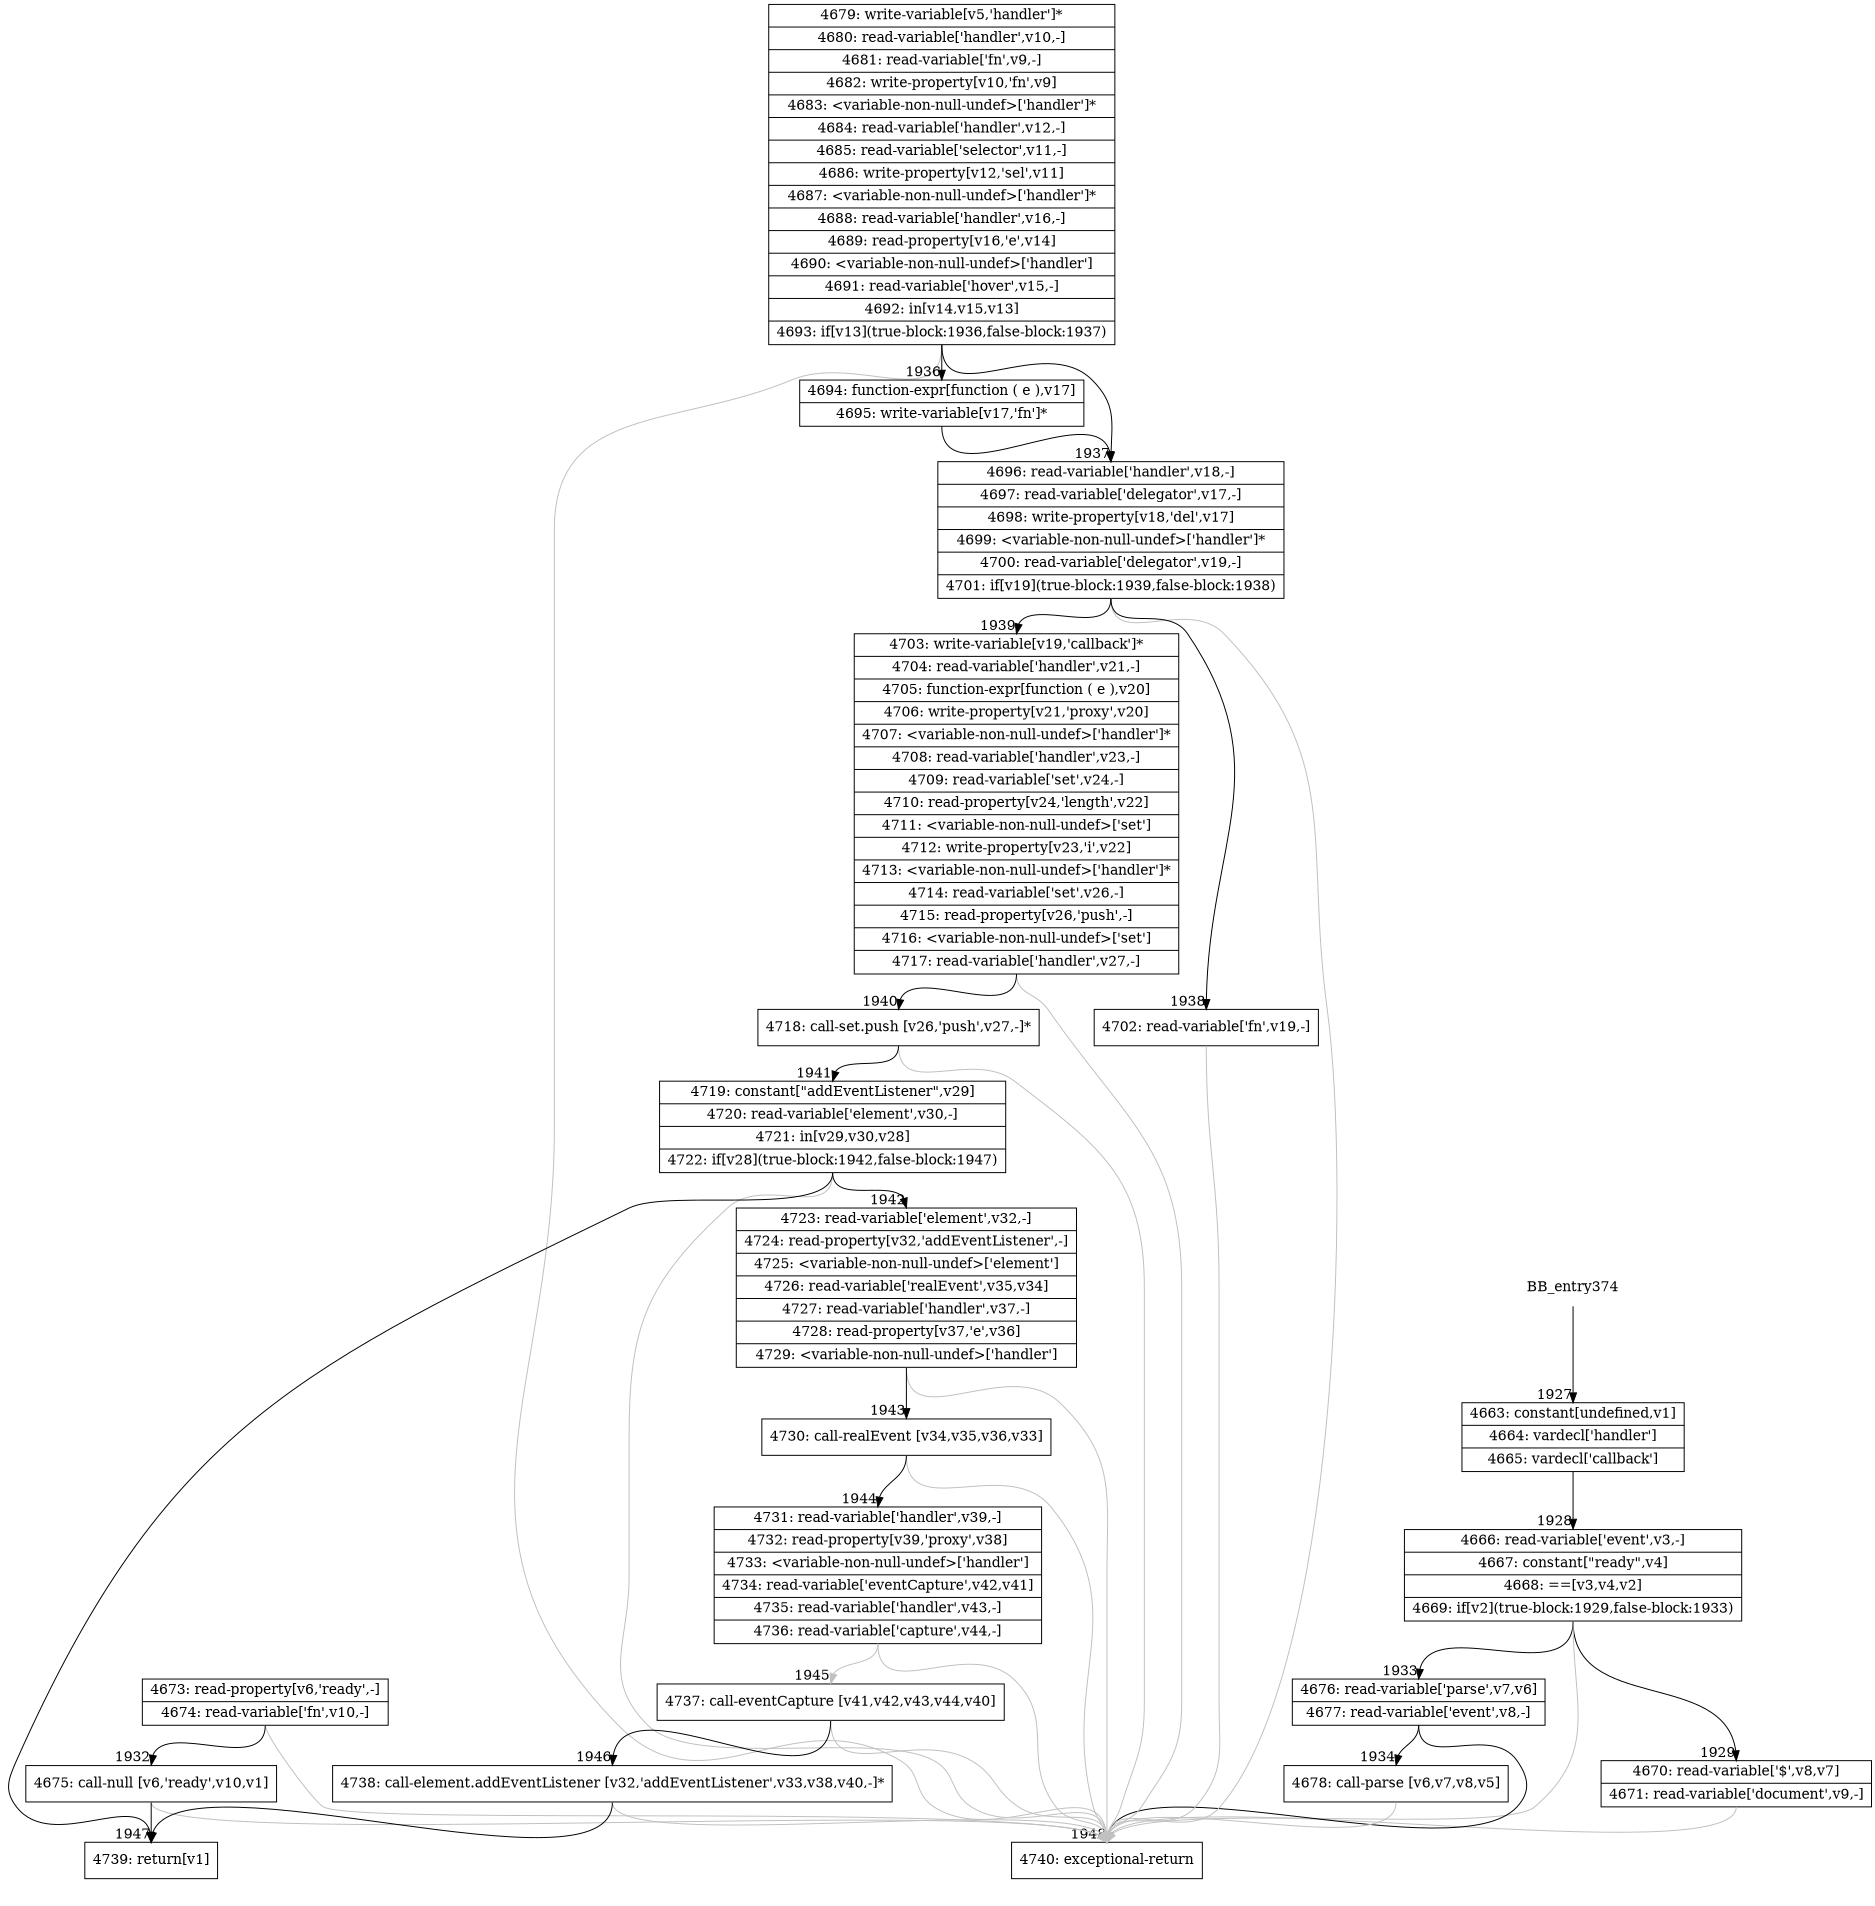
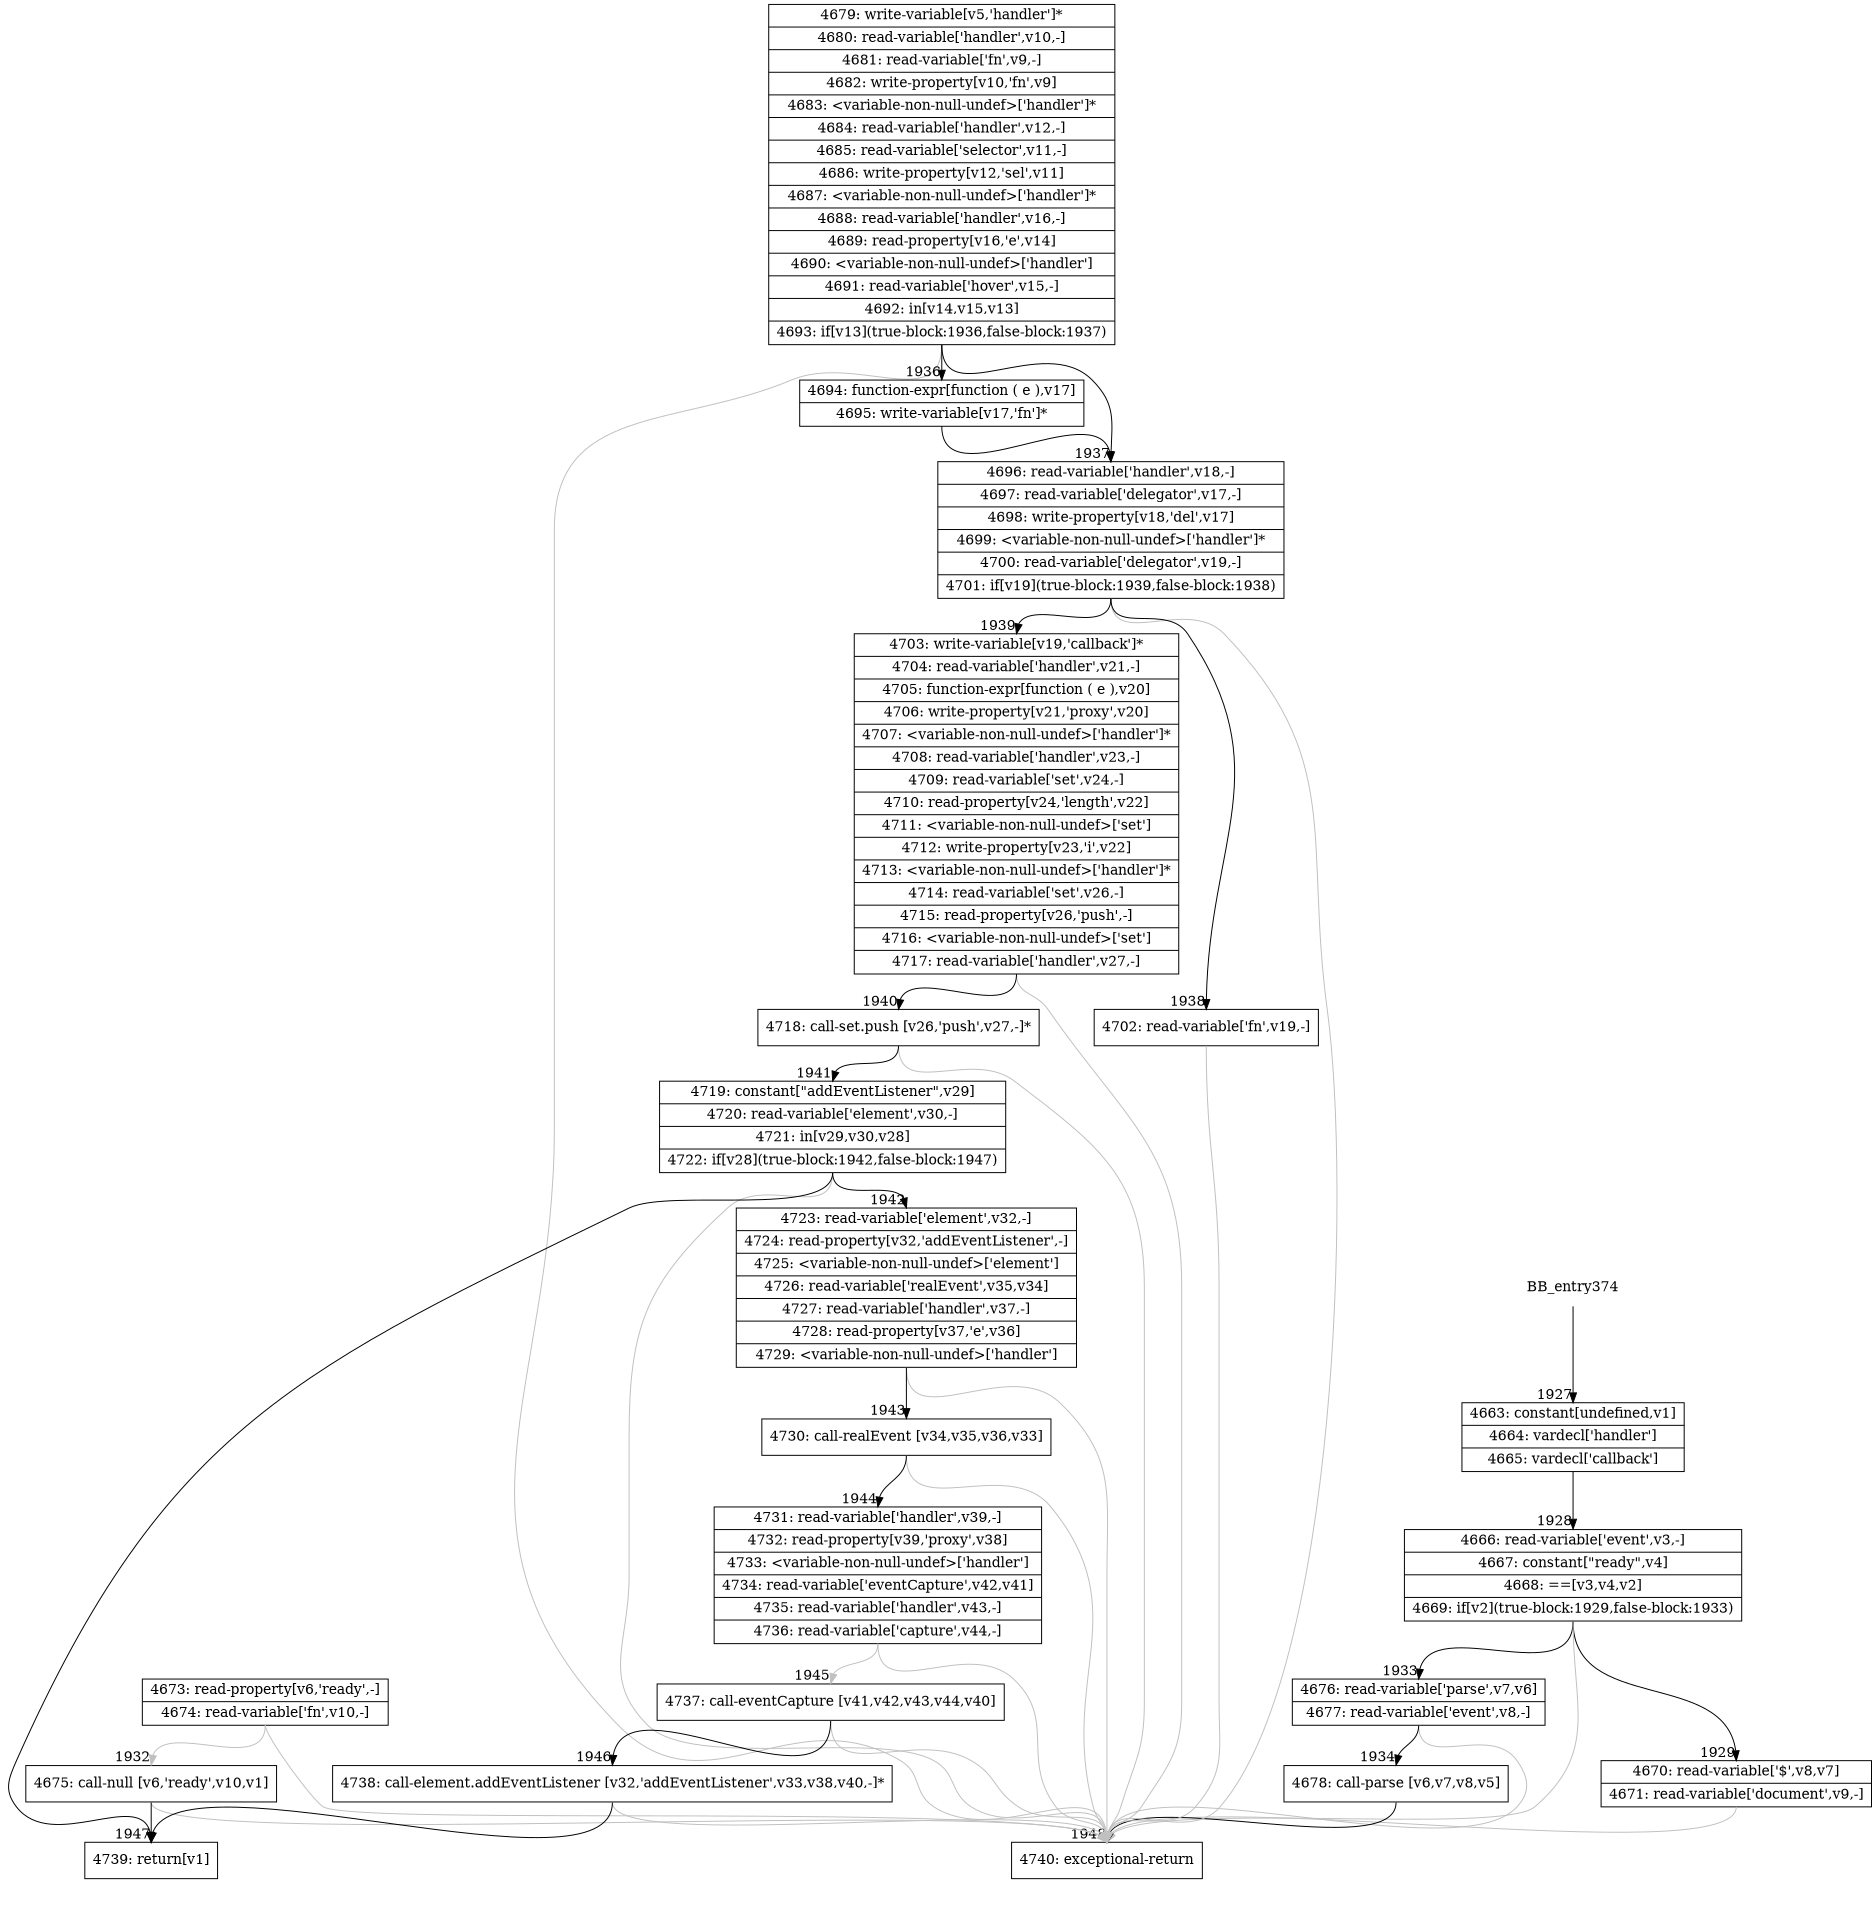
edge "4673: read-property[v6,'ready',-]" -> "4675: call-null [v6,'ready',v10,v1]": color black -> gray
edge "4676: read-variable['parse',v7,v6]" -> "4740: exceptional-return": color black -> gray
edge "4678: call-parse [v6,v7,v8,v5]" -> "4740: exceptional-return": color gray -> black
